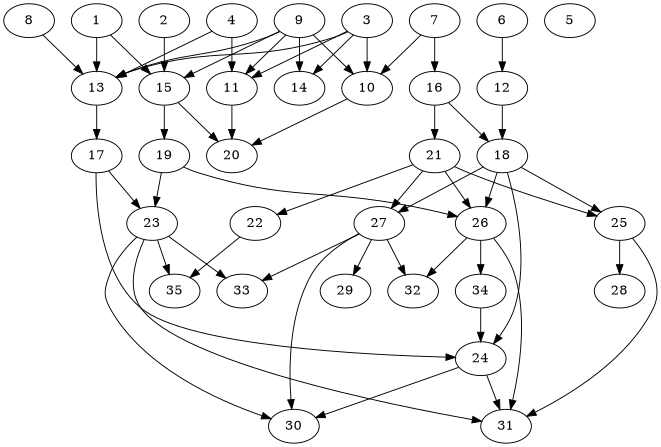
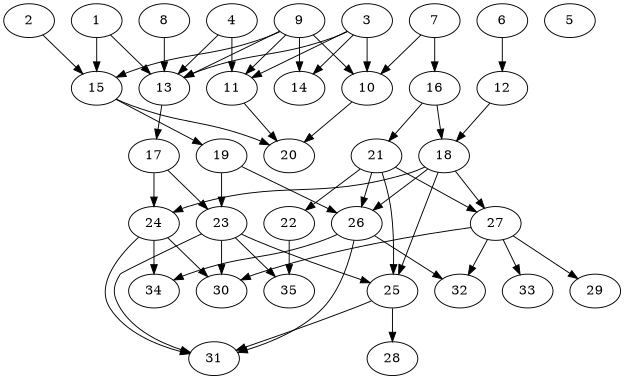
edge "23" -> "33": now "23" -> "25"
edge "34" -> "24": reversed
